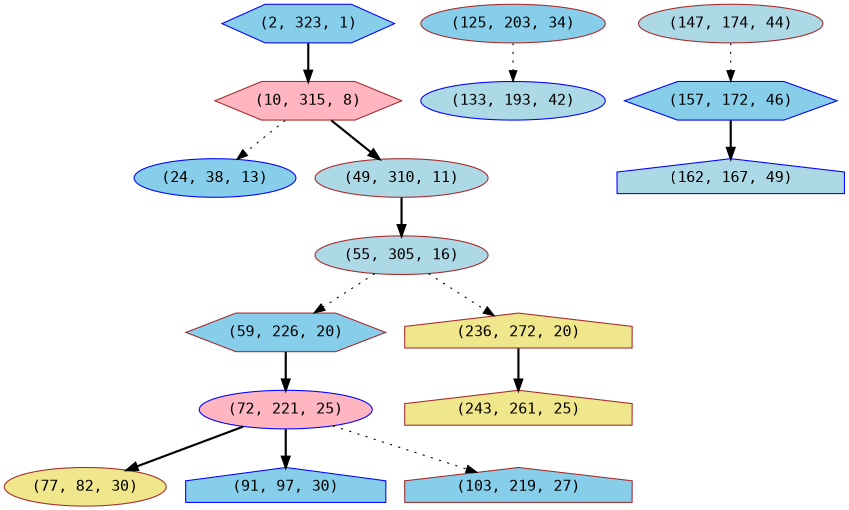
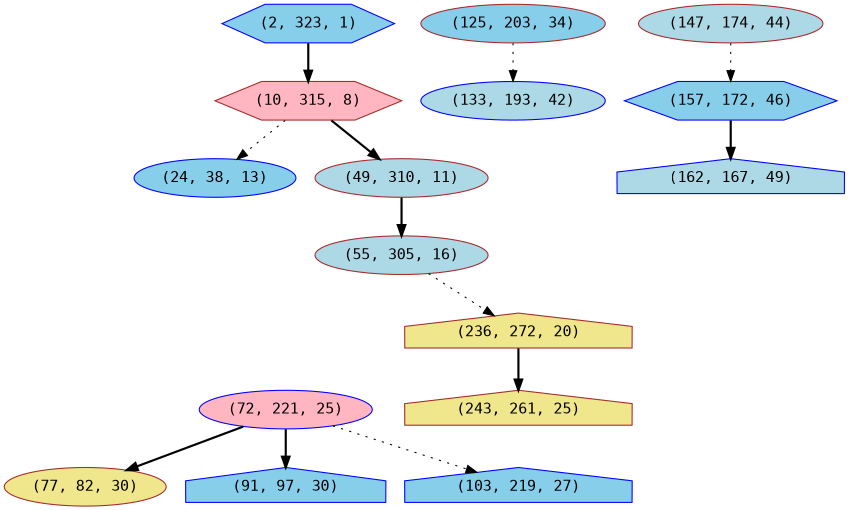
node "(59, 226, 20)": removed
node "(103, 219, 27)": color brown -> blue
